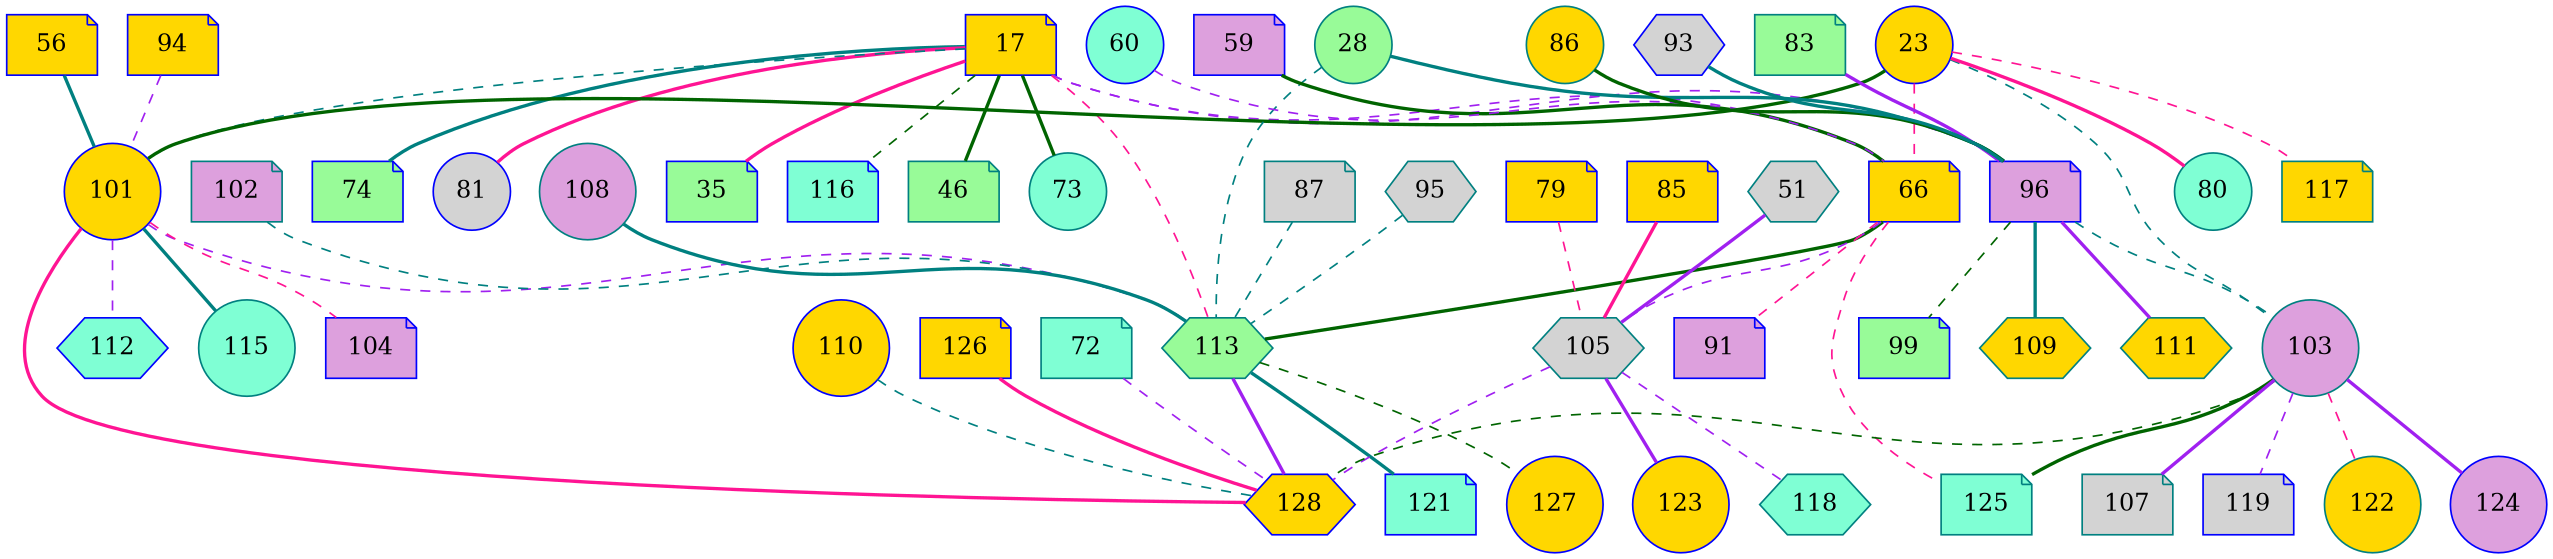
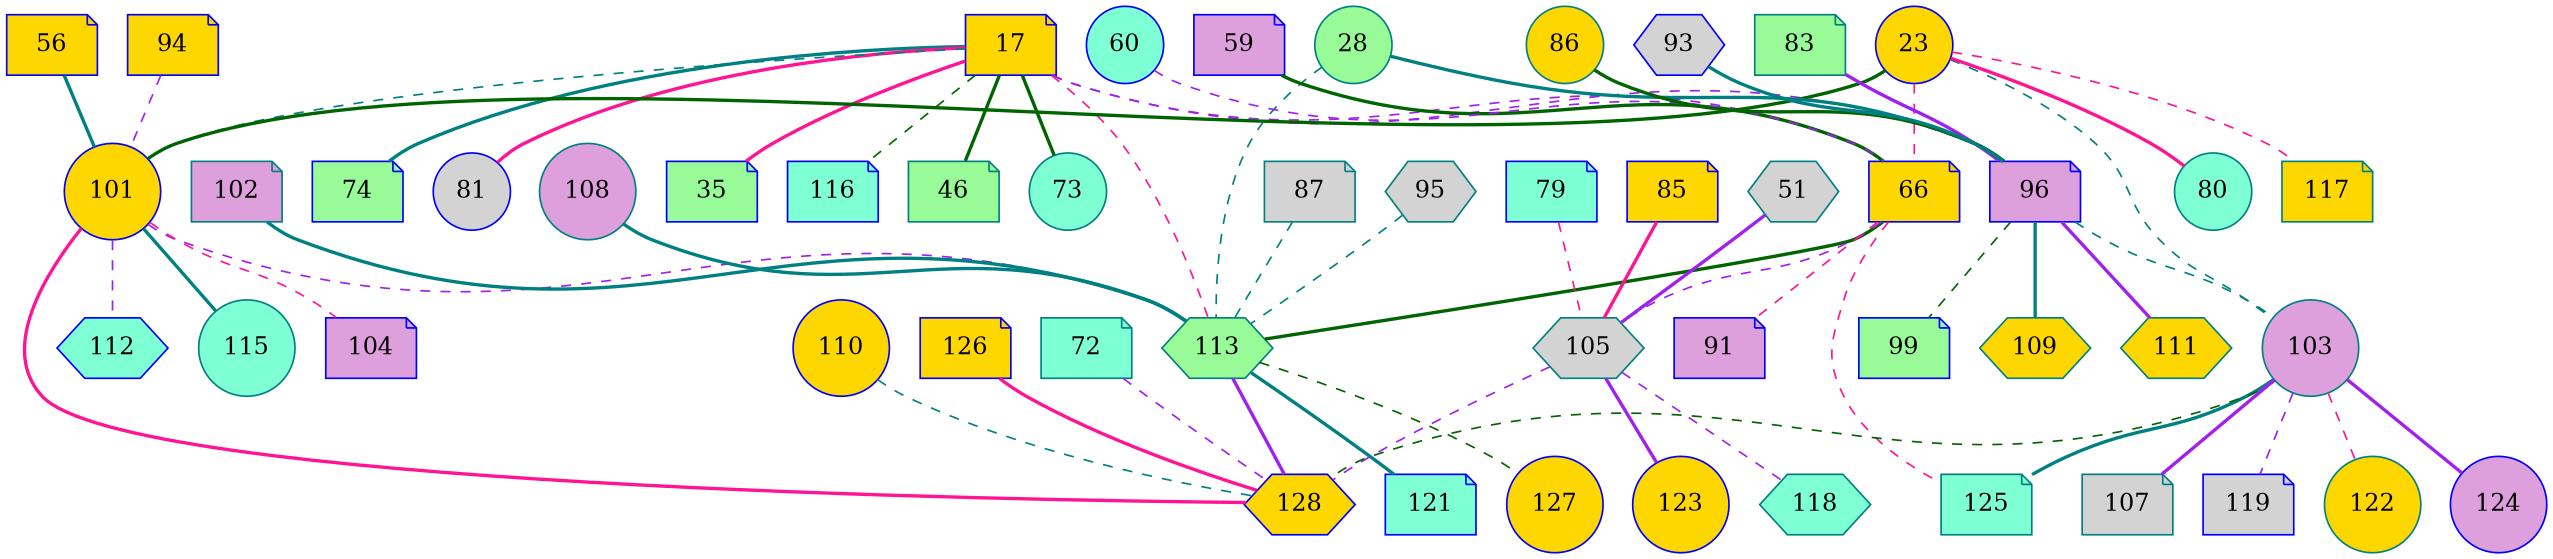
node "79": fillcolor gold -> aquamarine
edge "102" -- "113": style dashed -> bold
edge "103" -- "125": color darkgreen -> teal
